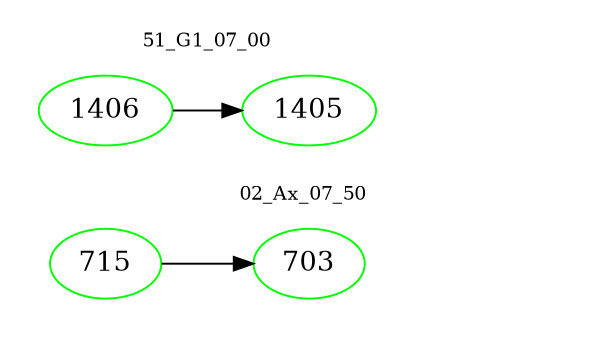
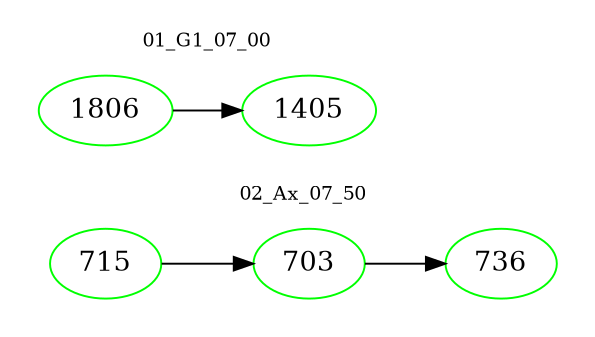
cluster "51_G1_07_00": label "51_G1_07_00" -> "01_G1_07_00"
node "1406": label "1406" -> "1806"
node "736": added
